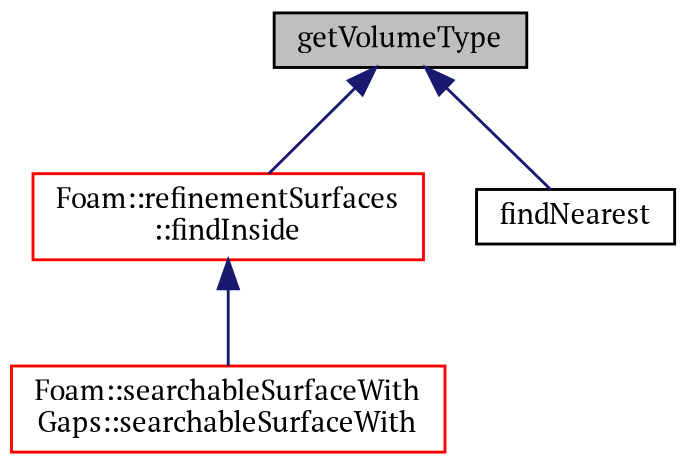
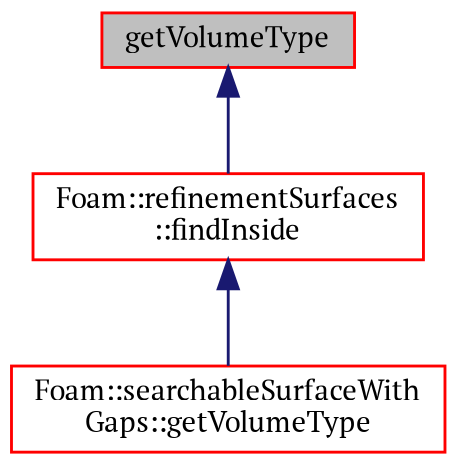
node "getVolumeType": color black -> red
node "findNearest": removed
node "Foam::searchableSurfaceWith Gaps::searchableSurfaceWith": label "Foam::searchableSurfaceWith Gaps::searchableSurfaceWith" -> "Foam::searchableSurfaceWith Gaps::getVolumeType"
